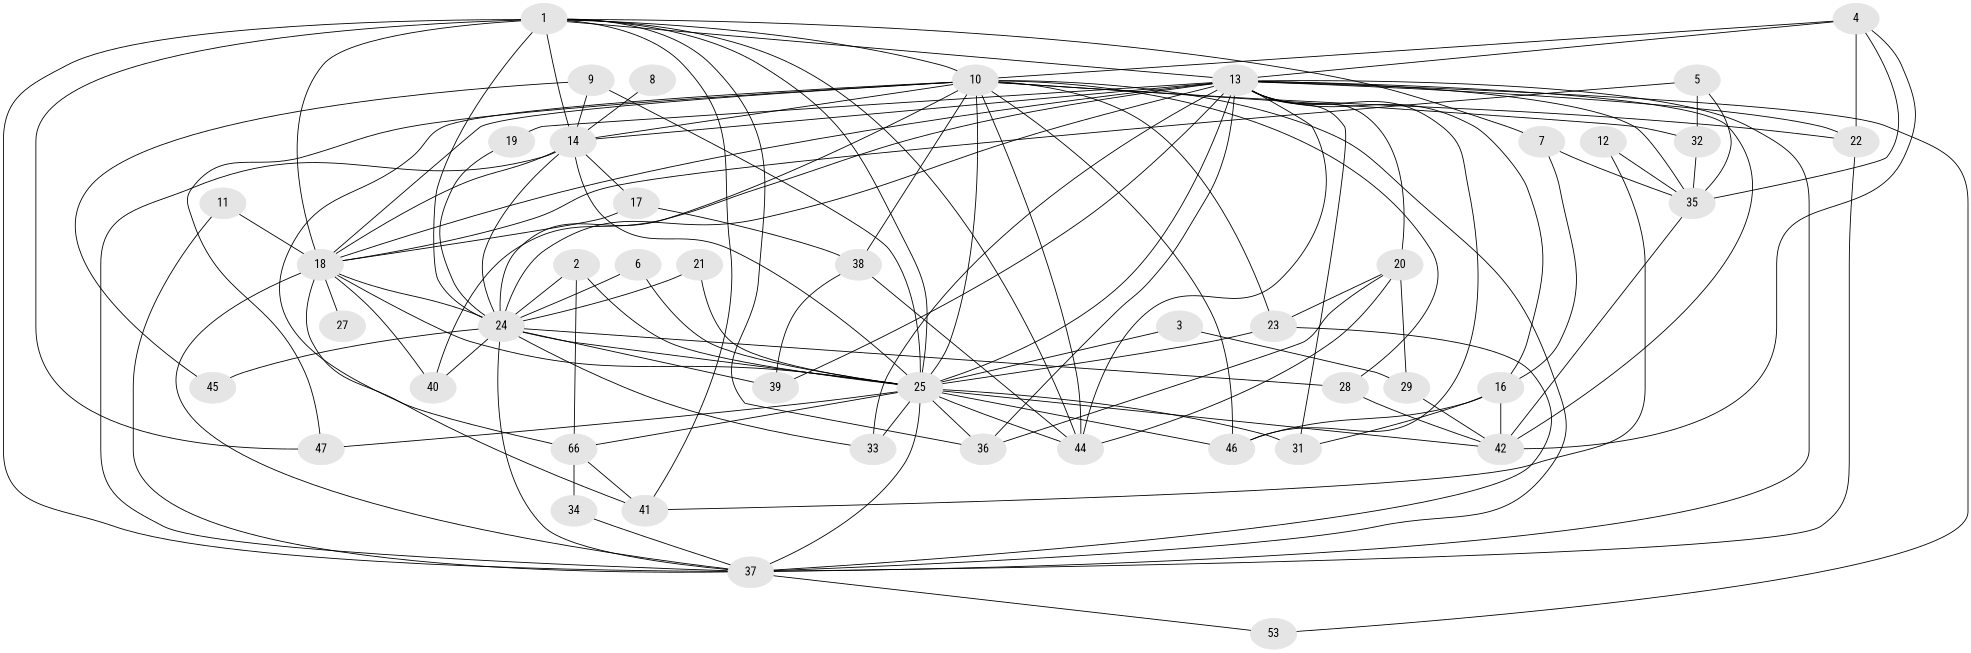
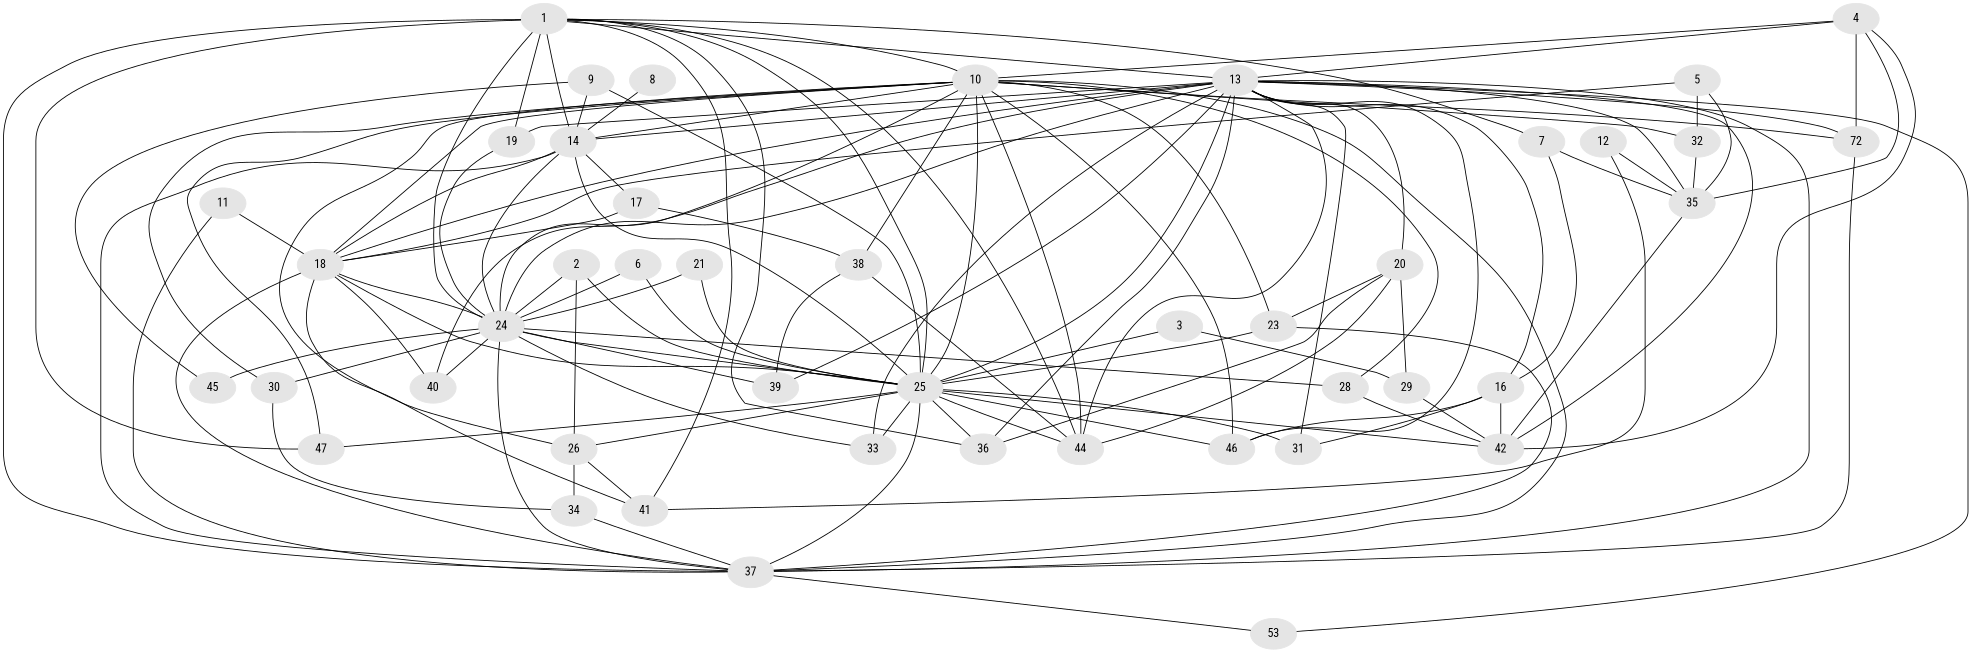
edge "1" -- "18": now "1" -- "19"
node "22": label "22" -> "72"
node "27": removed
node "30": added
node "66": label "66" -> "26"
